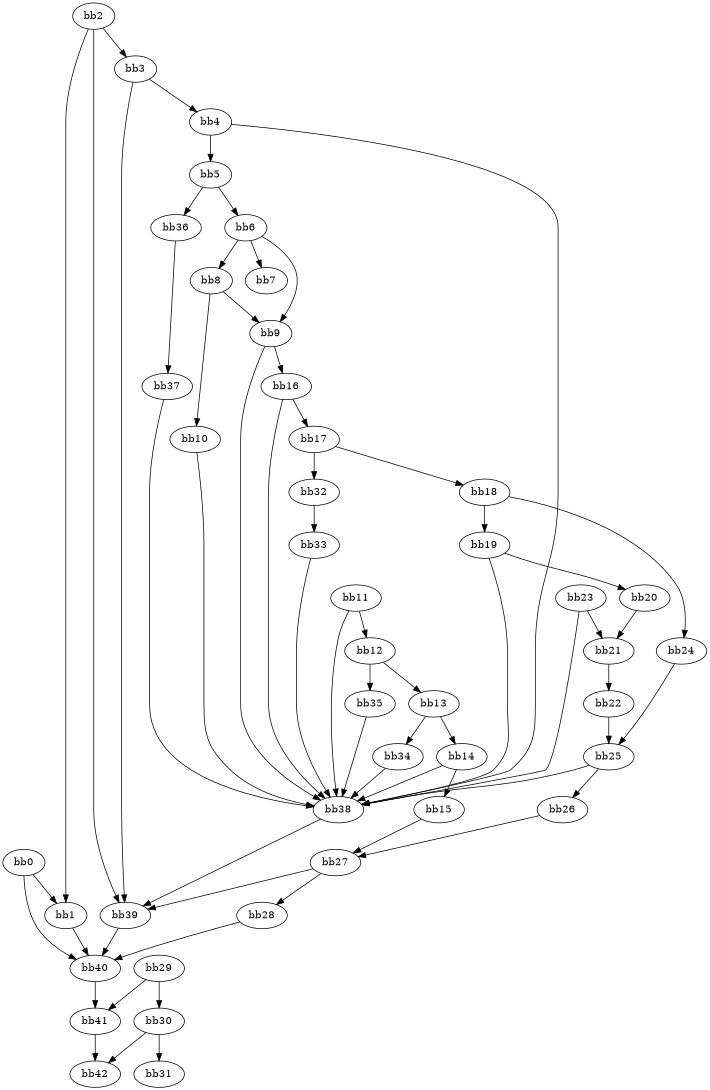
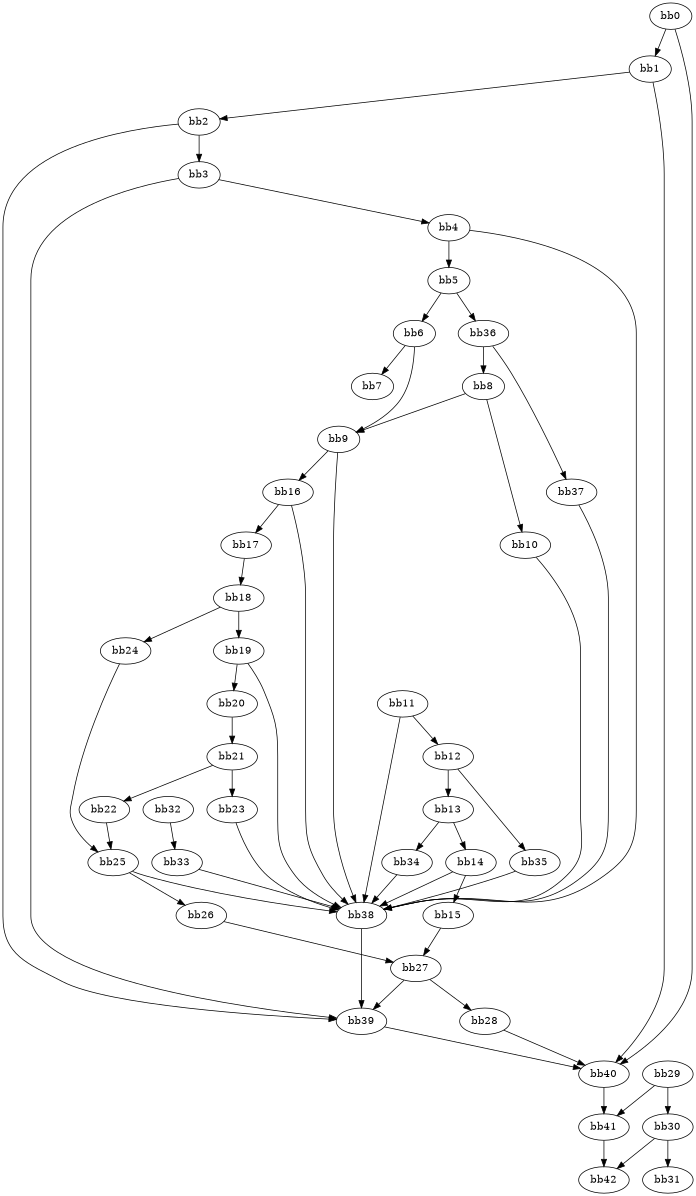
edge "bb6" -> "bb8": now "bb36" -> "bb8"
edge "bb2" -> "bb1": reversed
edge "bb17" -> "bb32": removed
edge "bb23" -> "bb21": reversed
